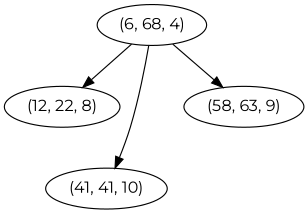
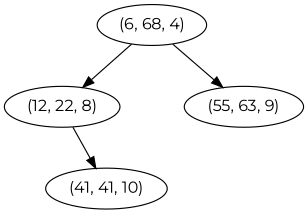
edge "(6, 68, 4)" -> "(41, 41, 10)": now "(12, 22, 8)" -> "(41, 41, 10)"
node "(58, 63, 9)": label "(58, 63, 9)" -> "(55, 63, 9)"
